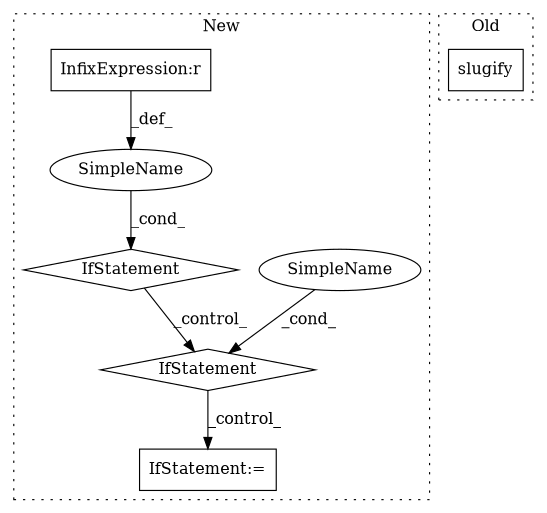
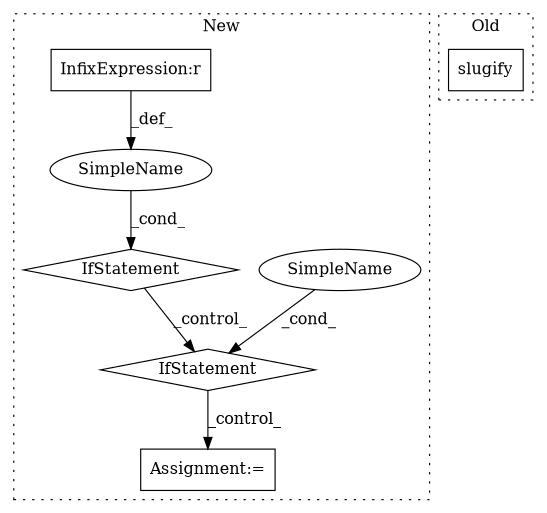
node "IfStatement:=": label "IfStatement:=" -> "Assignment:="
